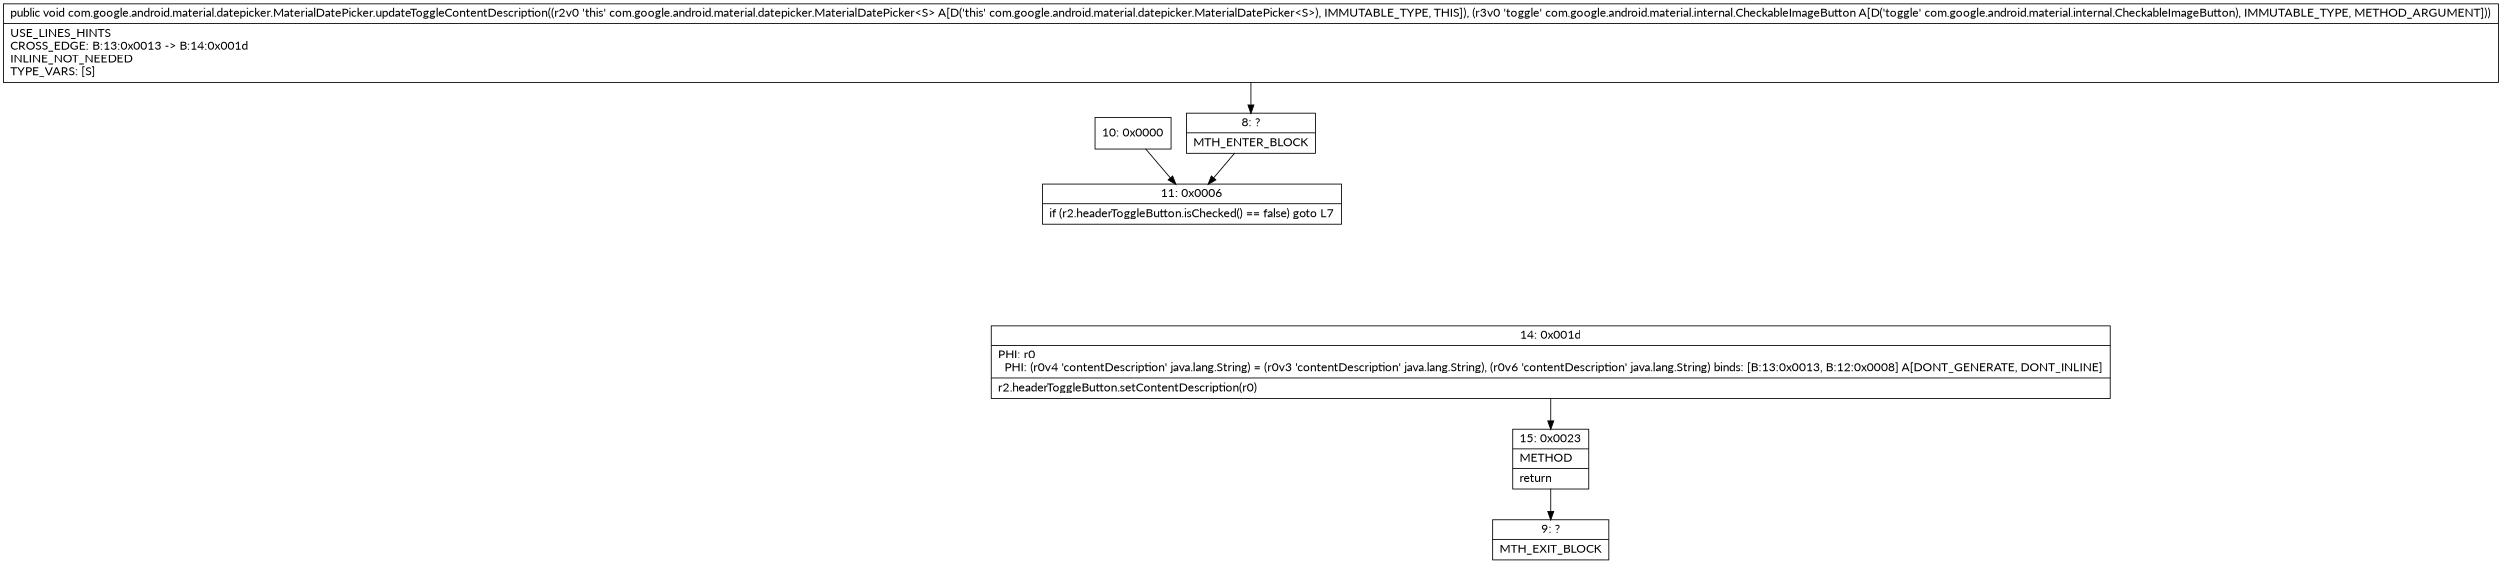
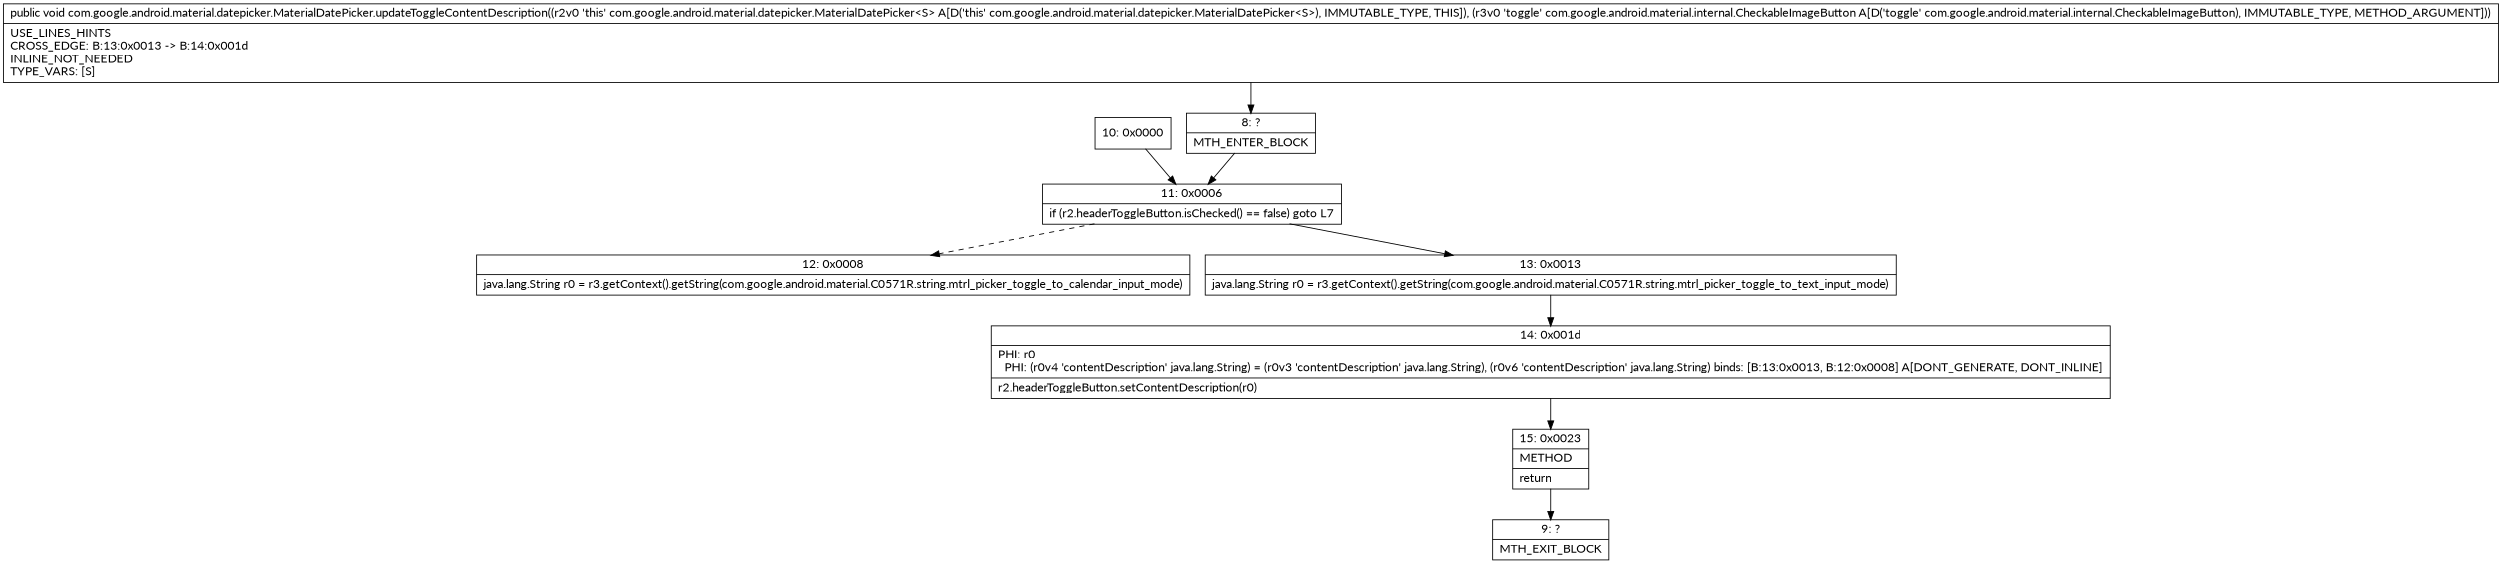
node "12: 0x0008": added
node "13: 0x0013": added
